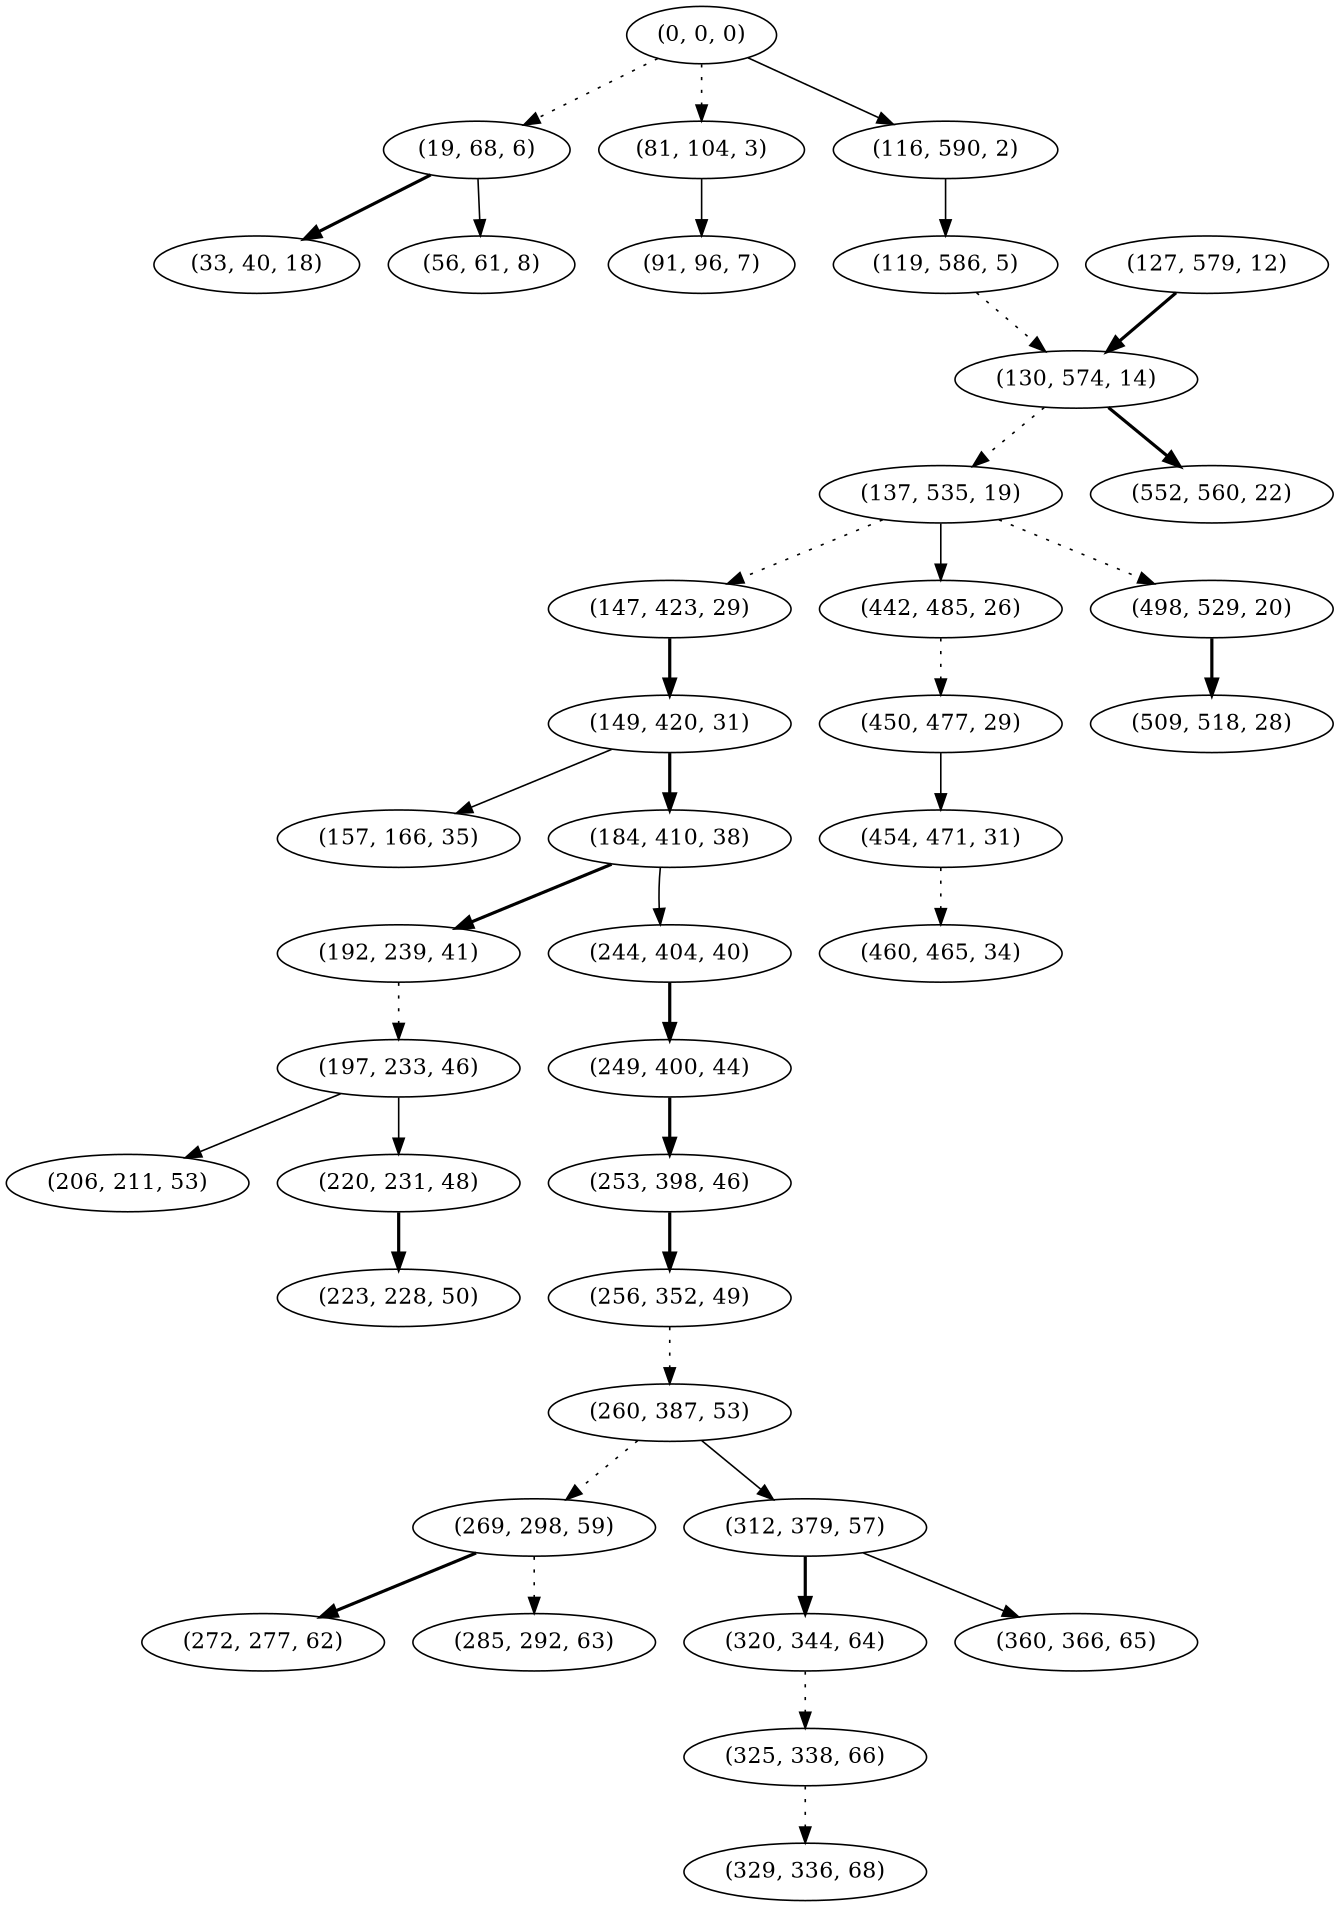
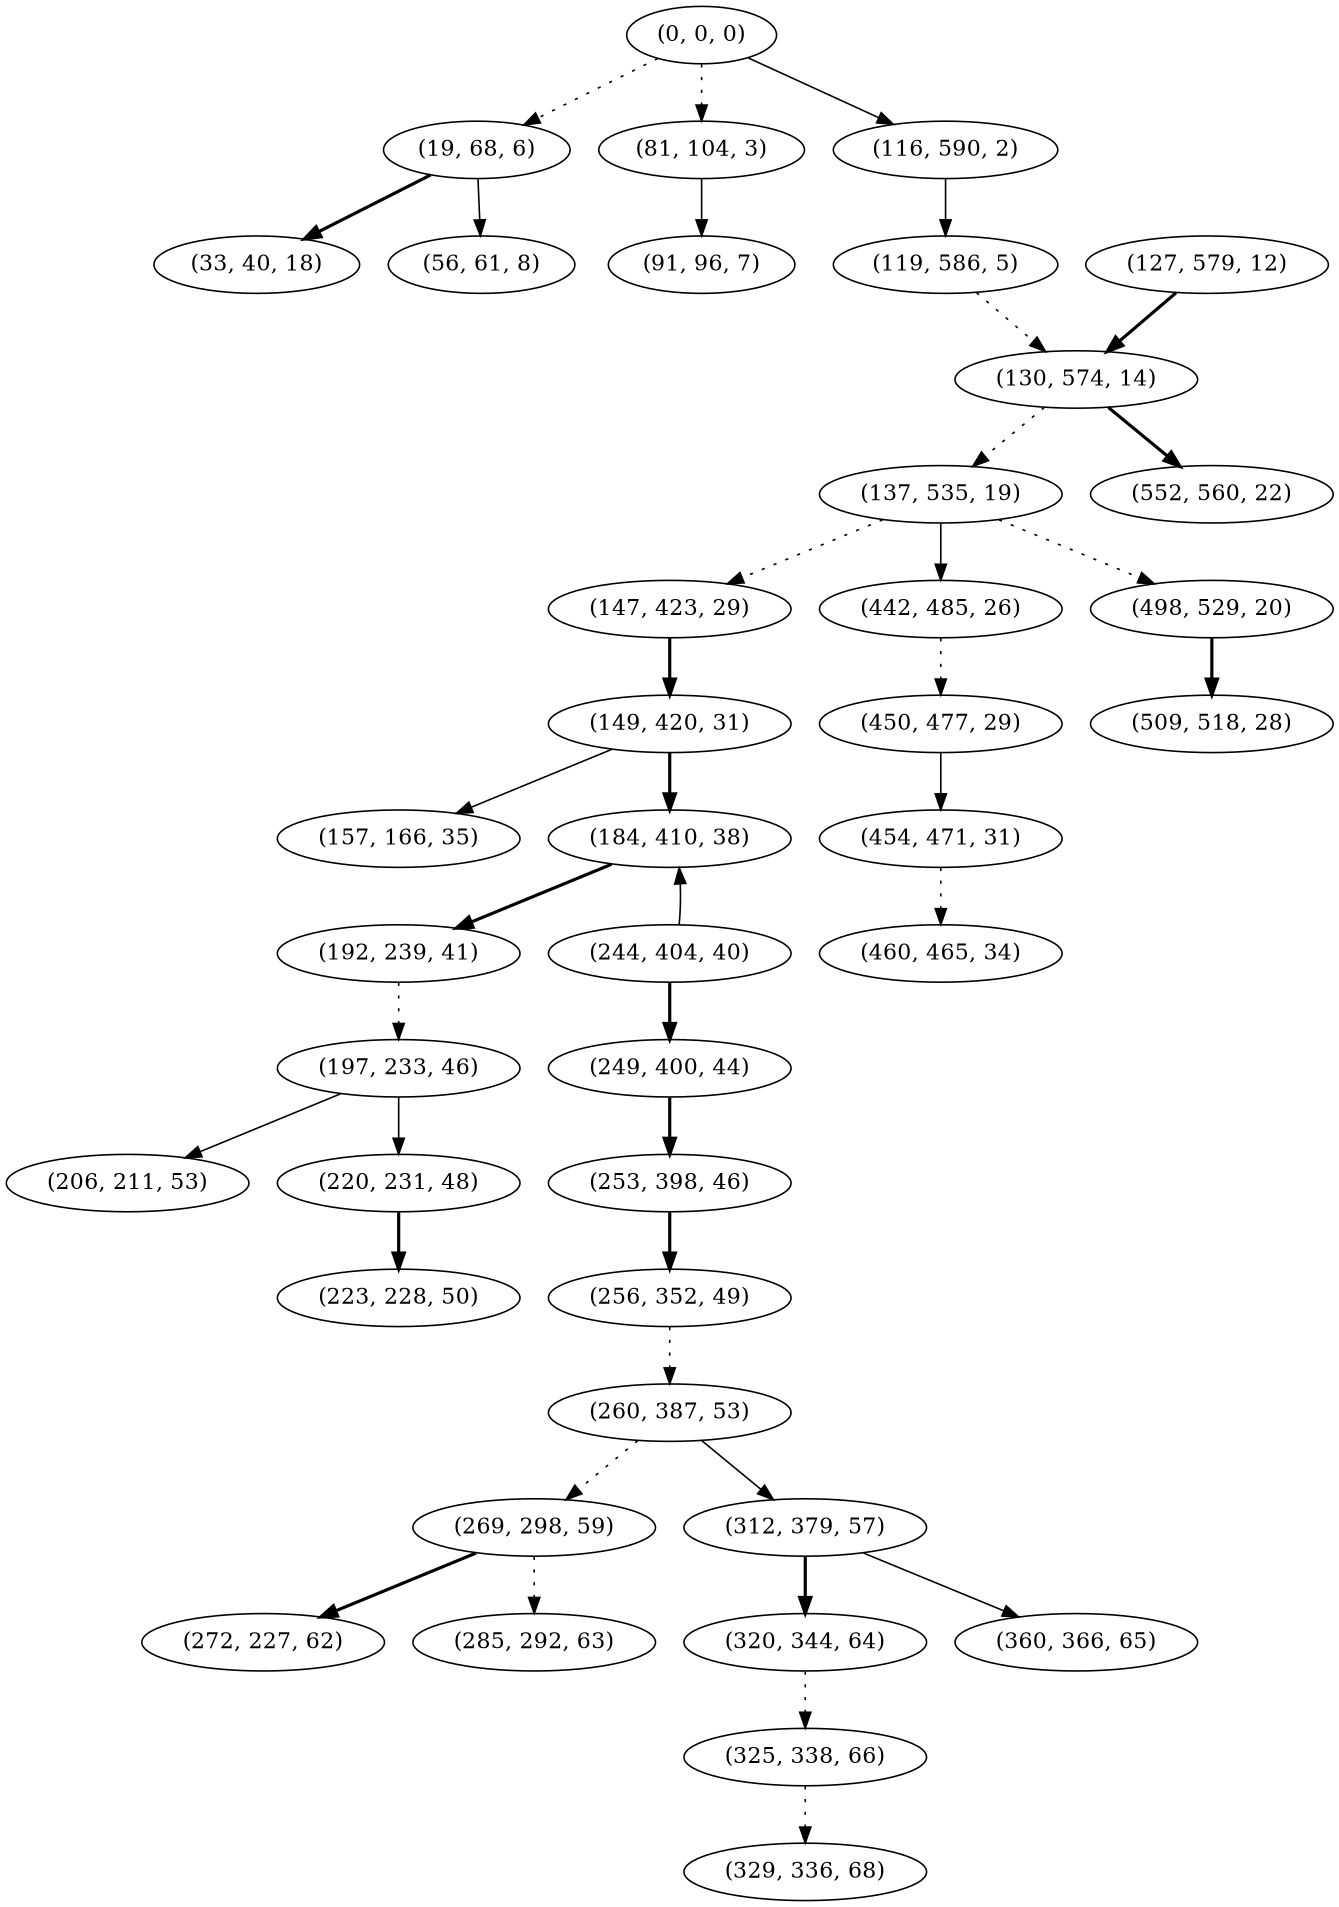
edge "(184, 410, 38)" -> "(244, 404, 40)": reversed
node "(272, 277, 62)": label "(272, 277, 62)" -> "(272, 227, 62)"
